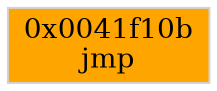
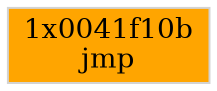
node "0x0041f10b jmp": label "0x0041f10b jmp" -> "1x0041f10b jmp"
